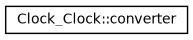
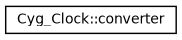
node "Clock_Clock::converter": label "Clock_Clock::converter" -> "Cyg_Clock::converter"
